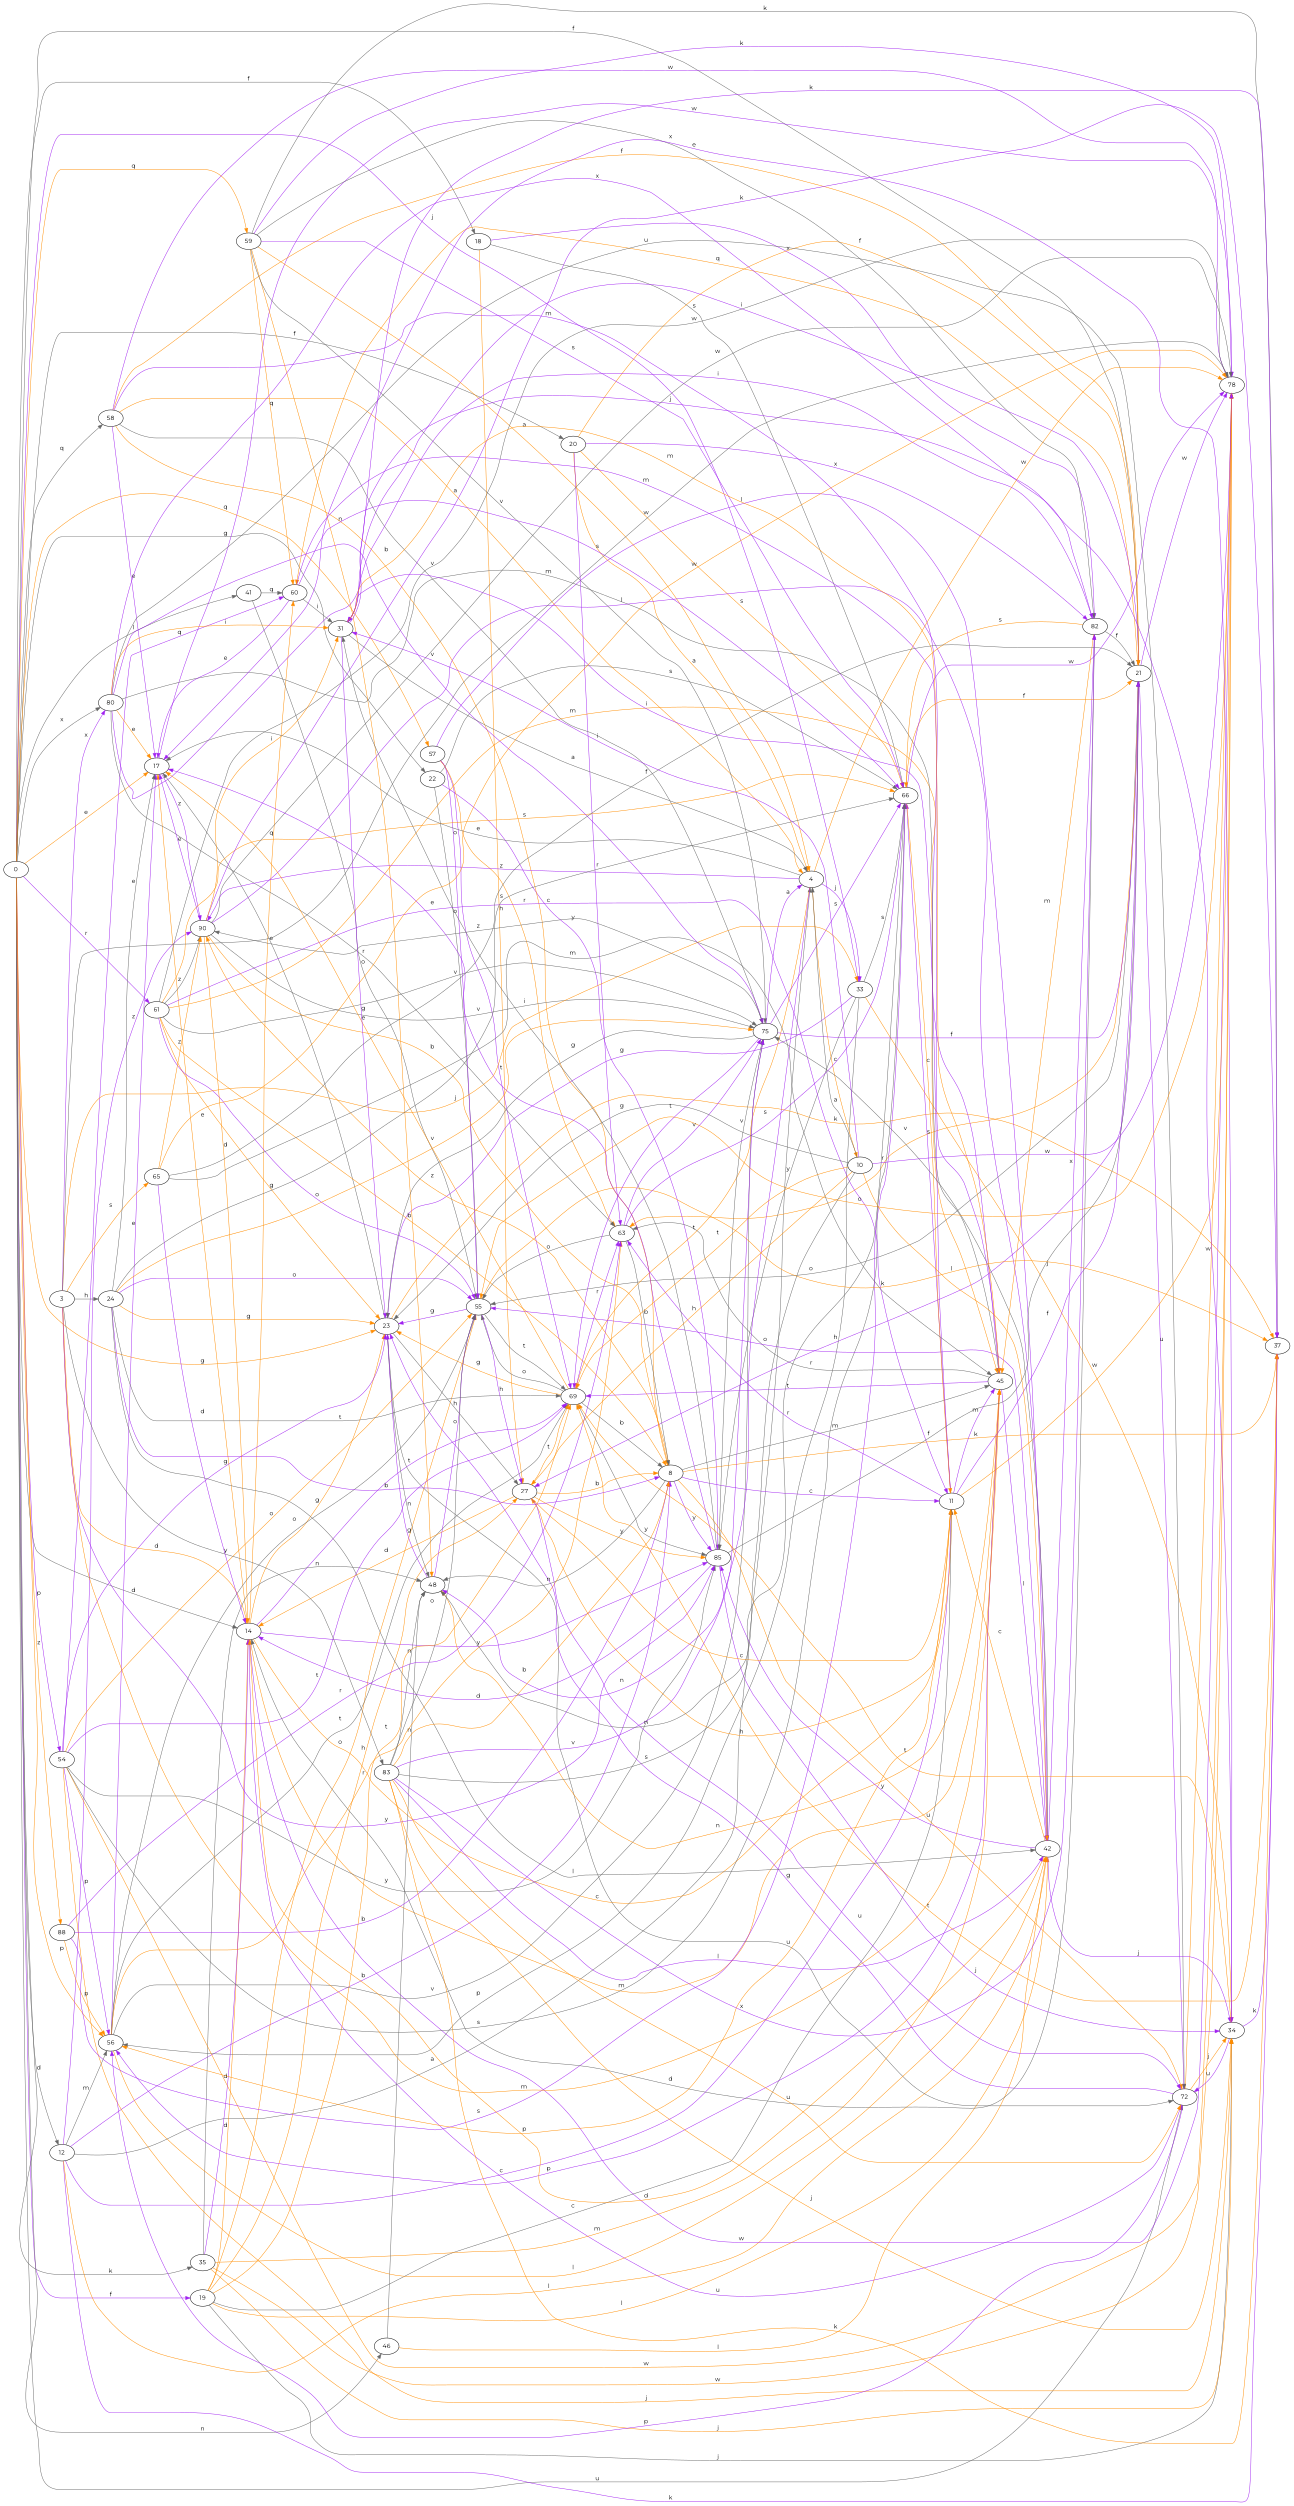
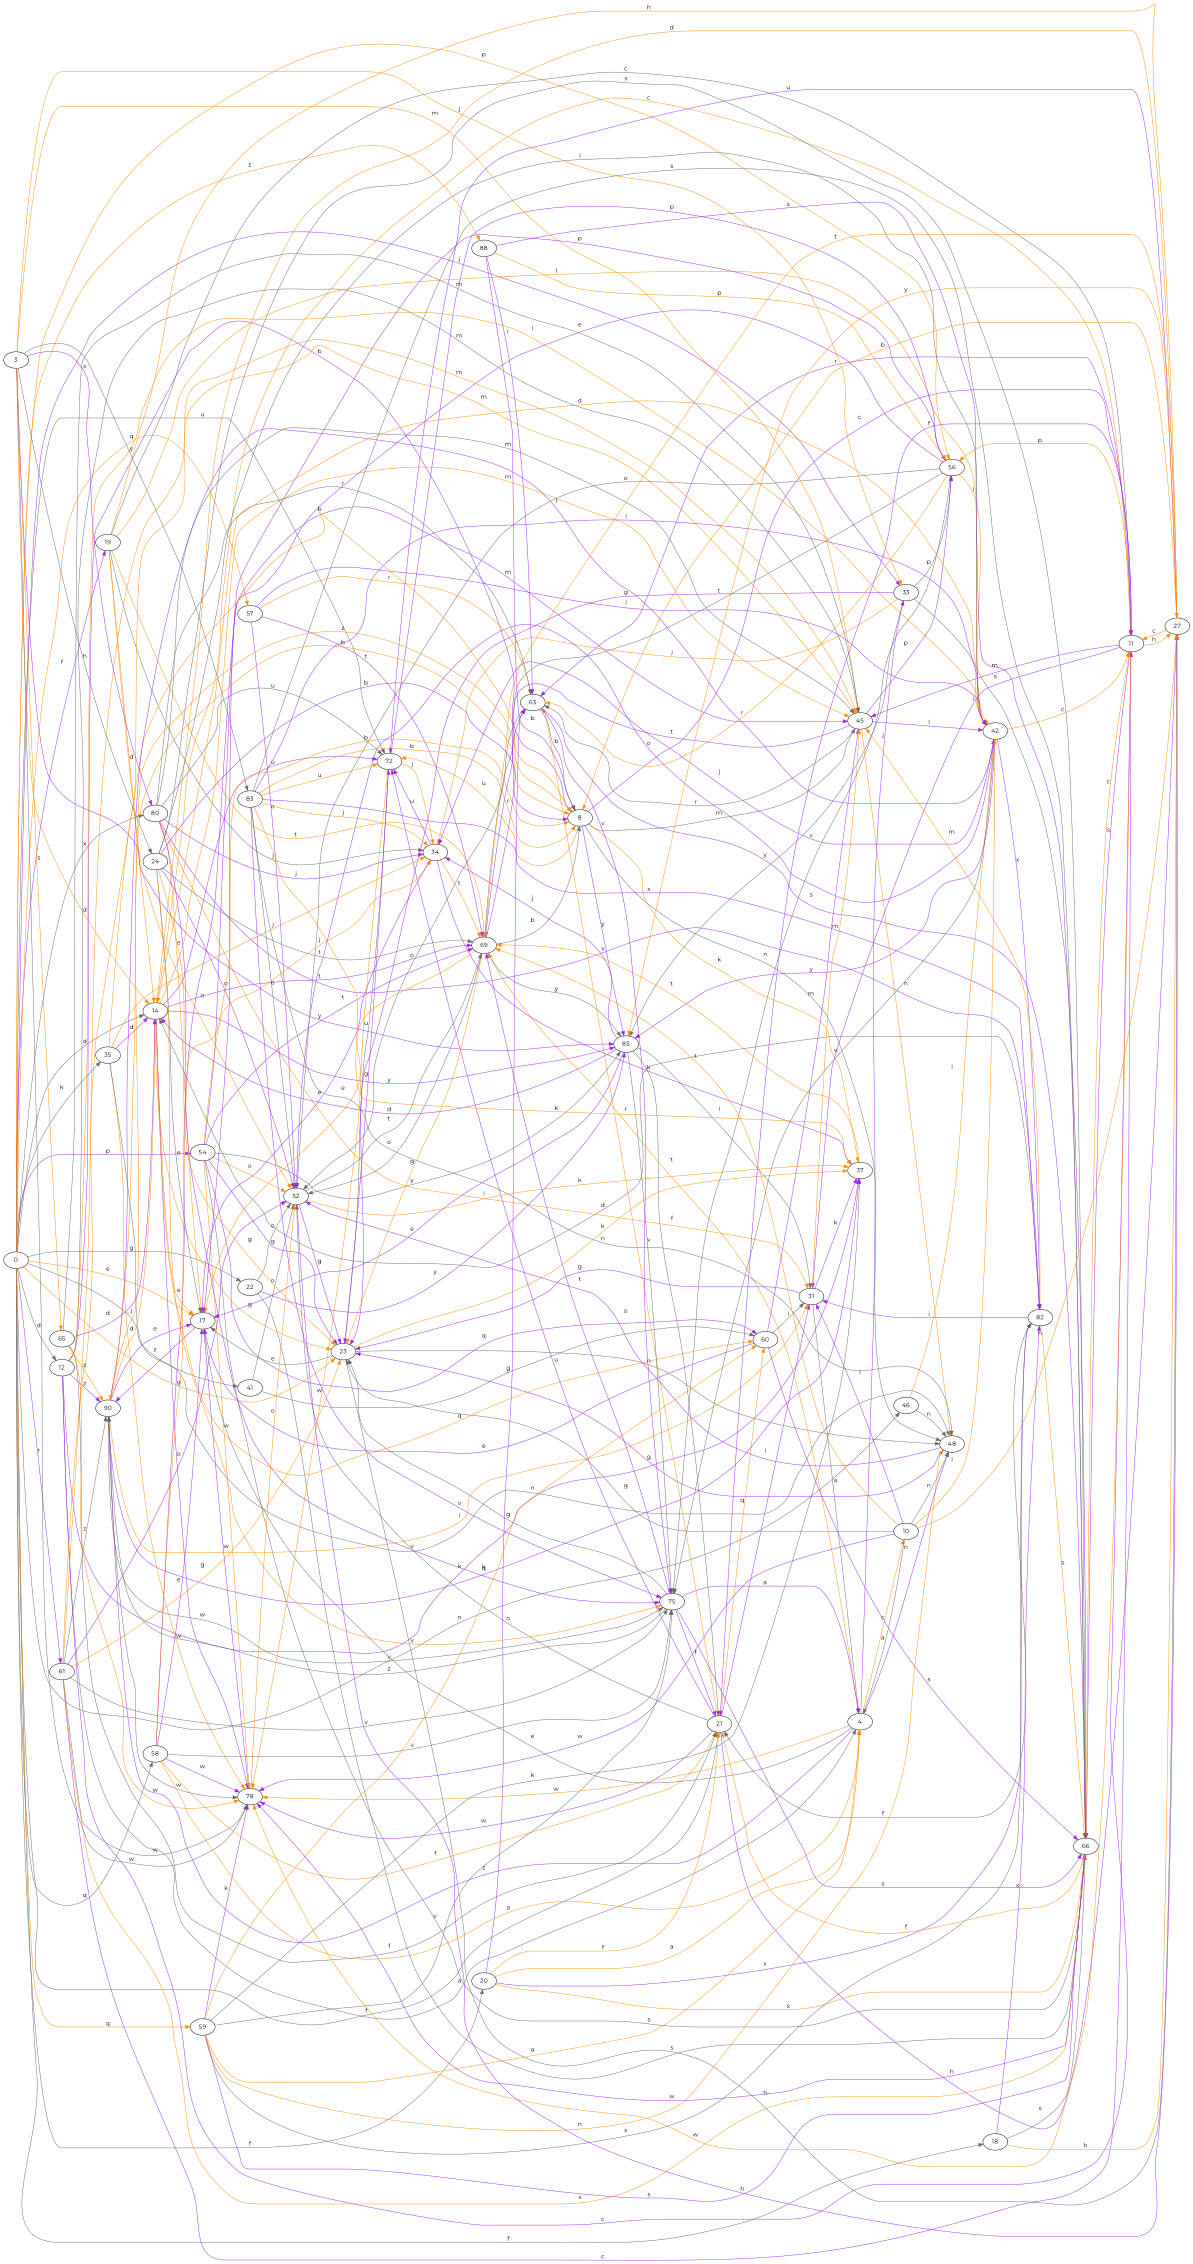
node "55": label "55" -> "52"
edge "12" -> "56": now "12" -> "45"
